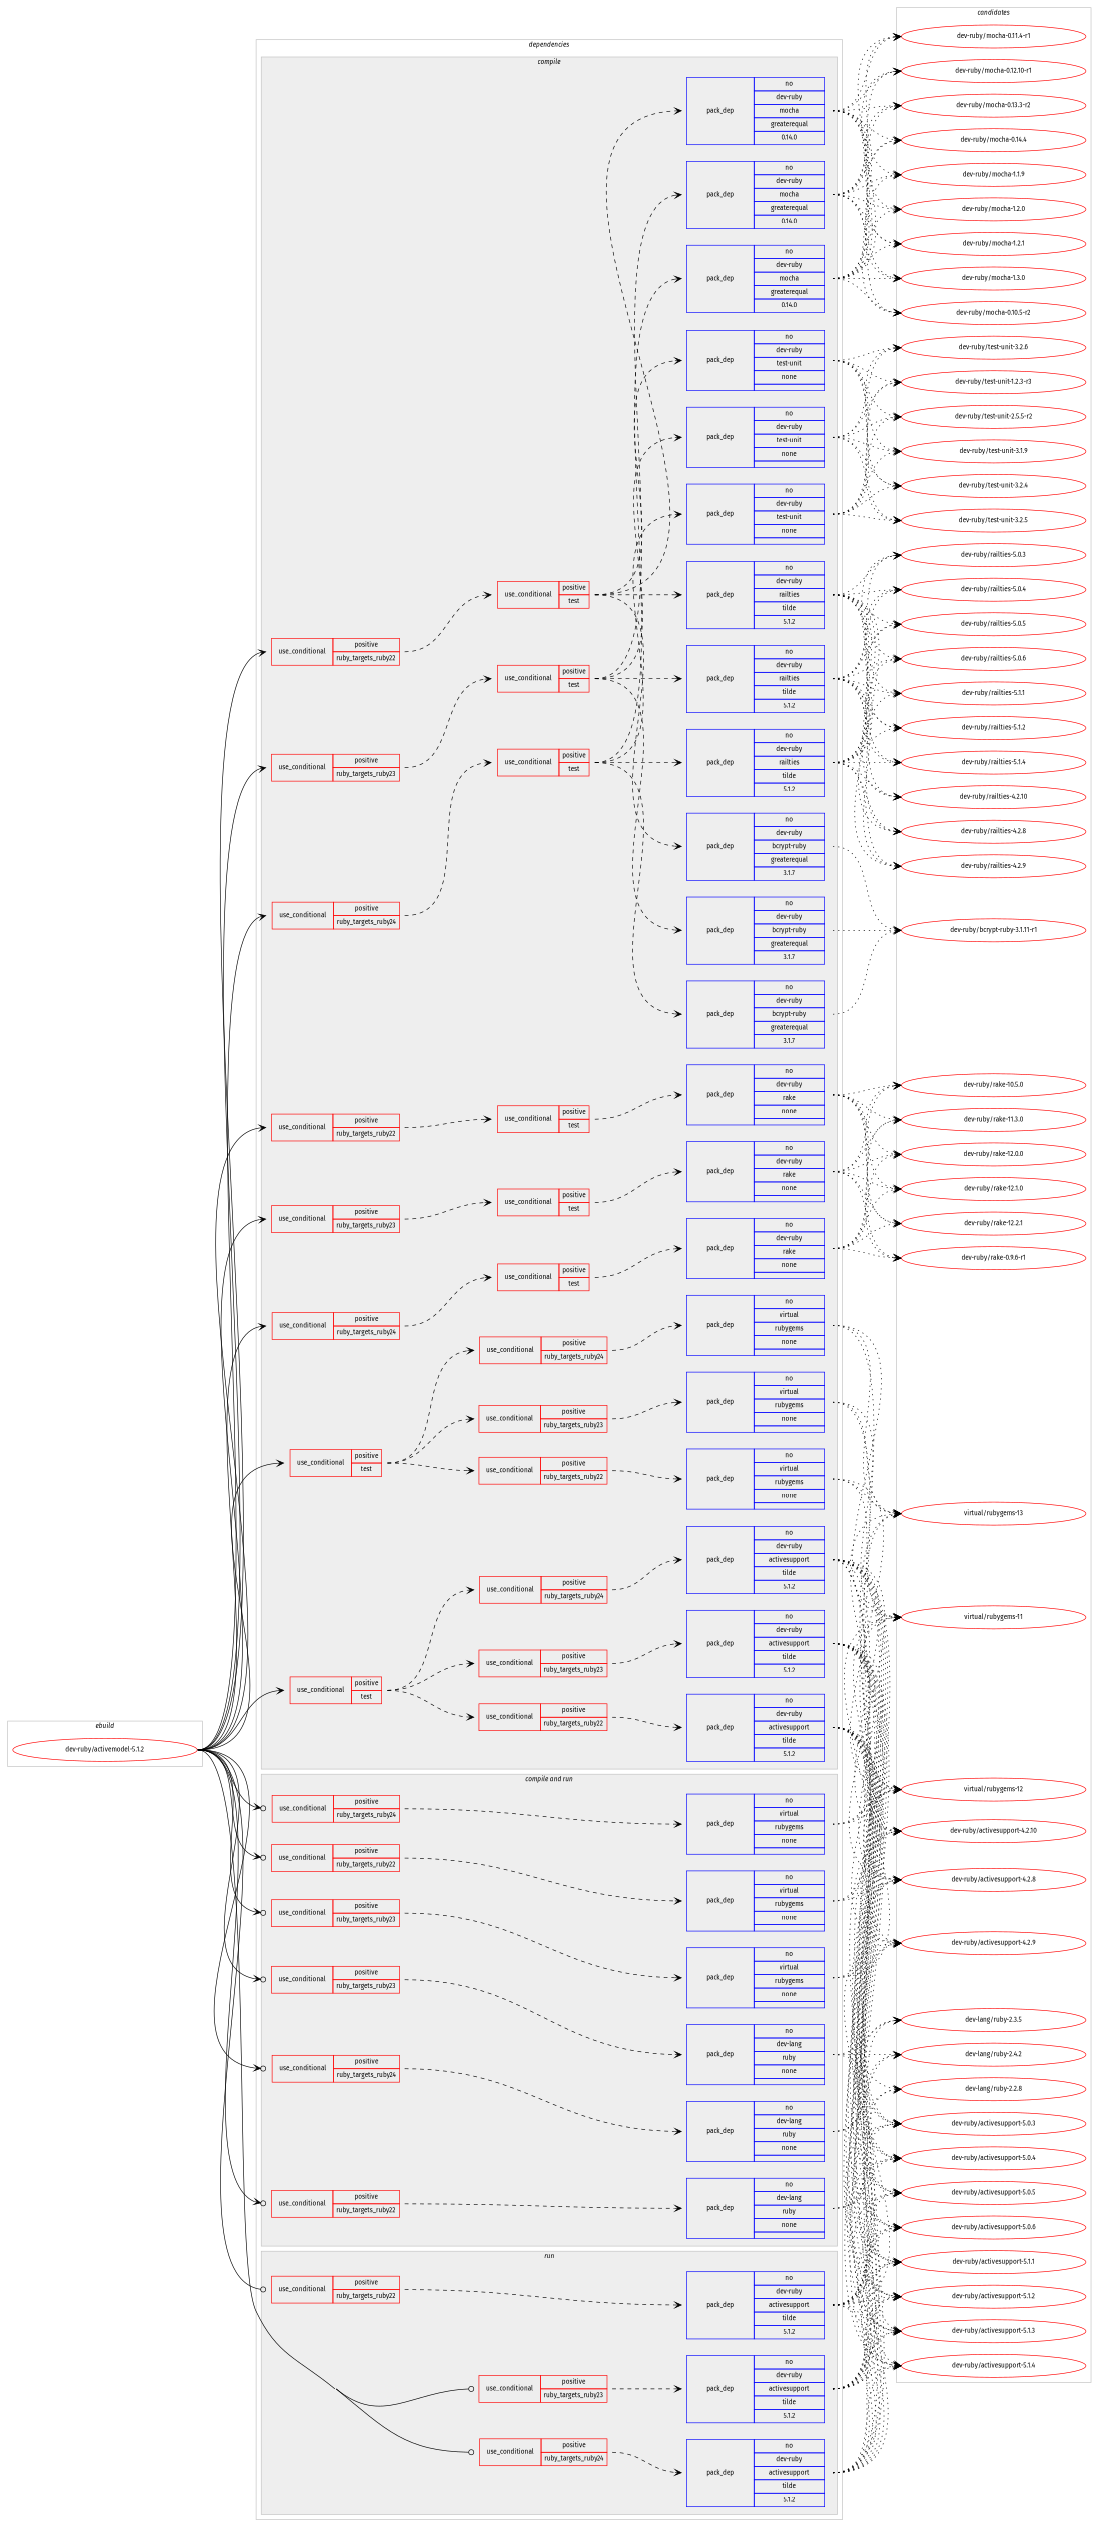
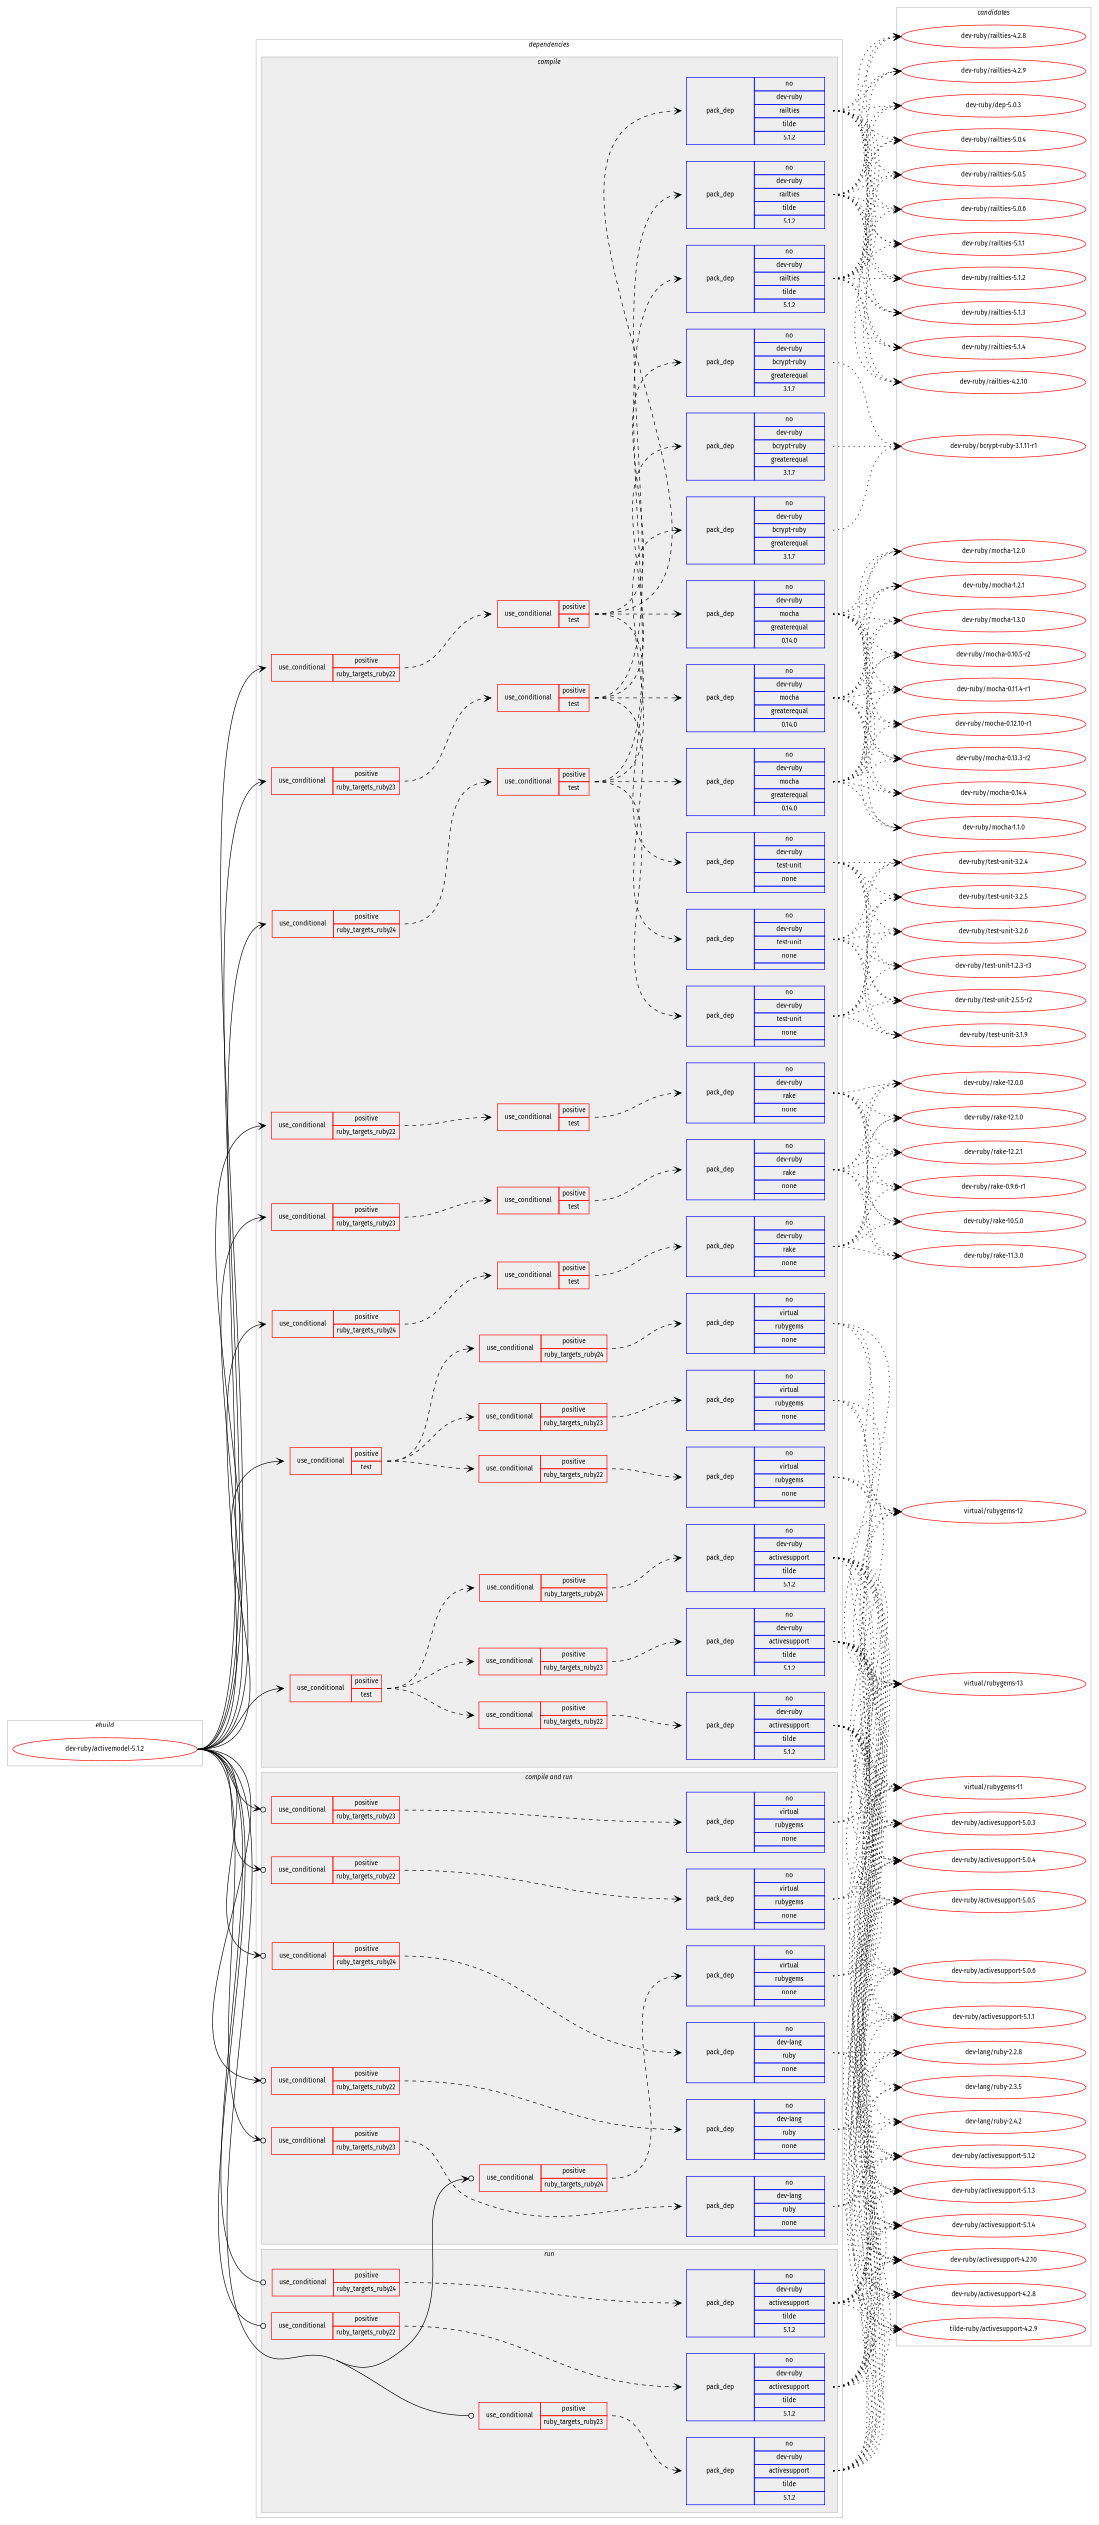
node "dev-ruby/mocha-1.1.9": label "dev-ruby/mocha-1.1.9" -> "dev-ruby/mocha-1.1.0"
node "dev-ruby/railties-5.1.3": added
node "dev-ruby/railties-5.0.3": label "dev-ruby/railties-5.0.3" -> "dev-ruby/dep-5.0.3"
node "dev-ruby/activesupport-4.2.9": label "dev-ruby/activesupport-4.2.9" -> "tilde-ruby/activesupport-4.2.9"
